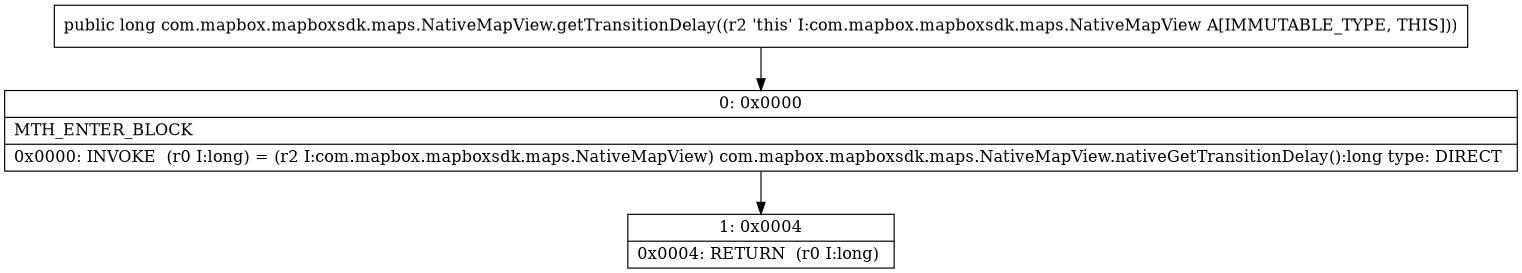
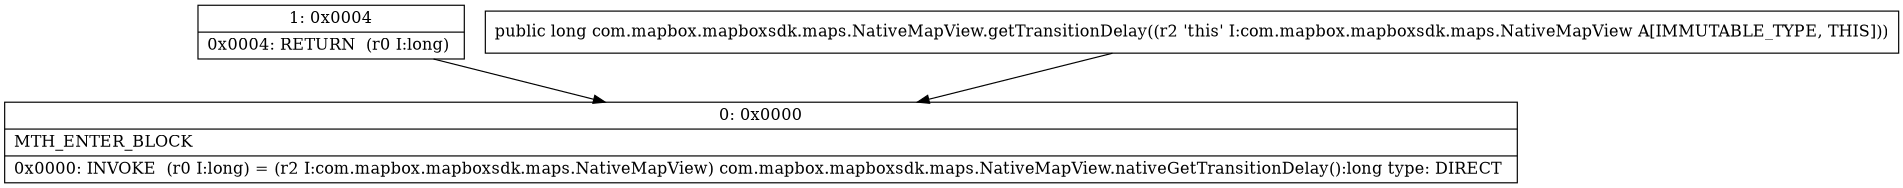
edge "0: 0x0000" -> "1: 0x0004": reversed
